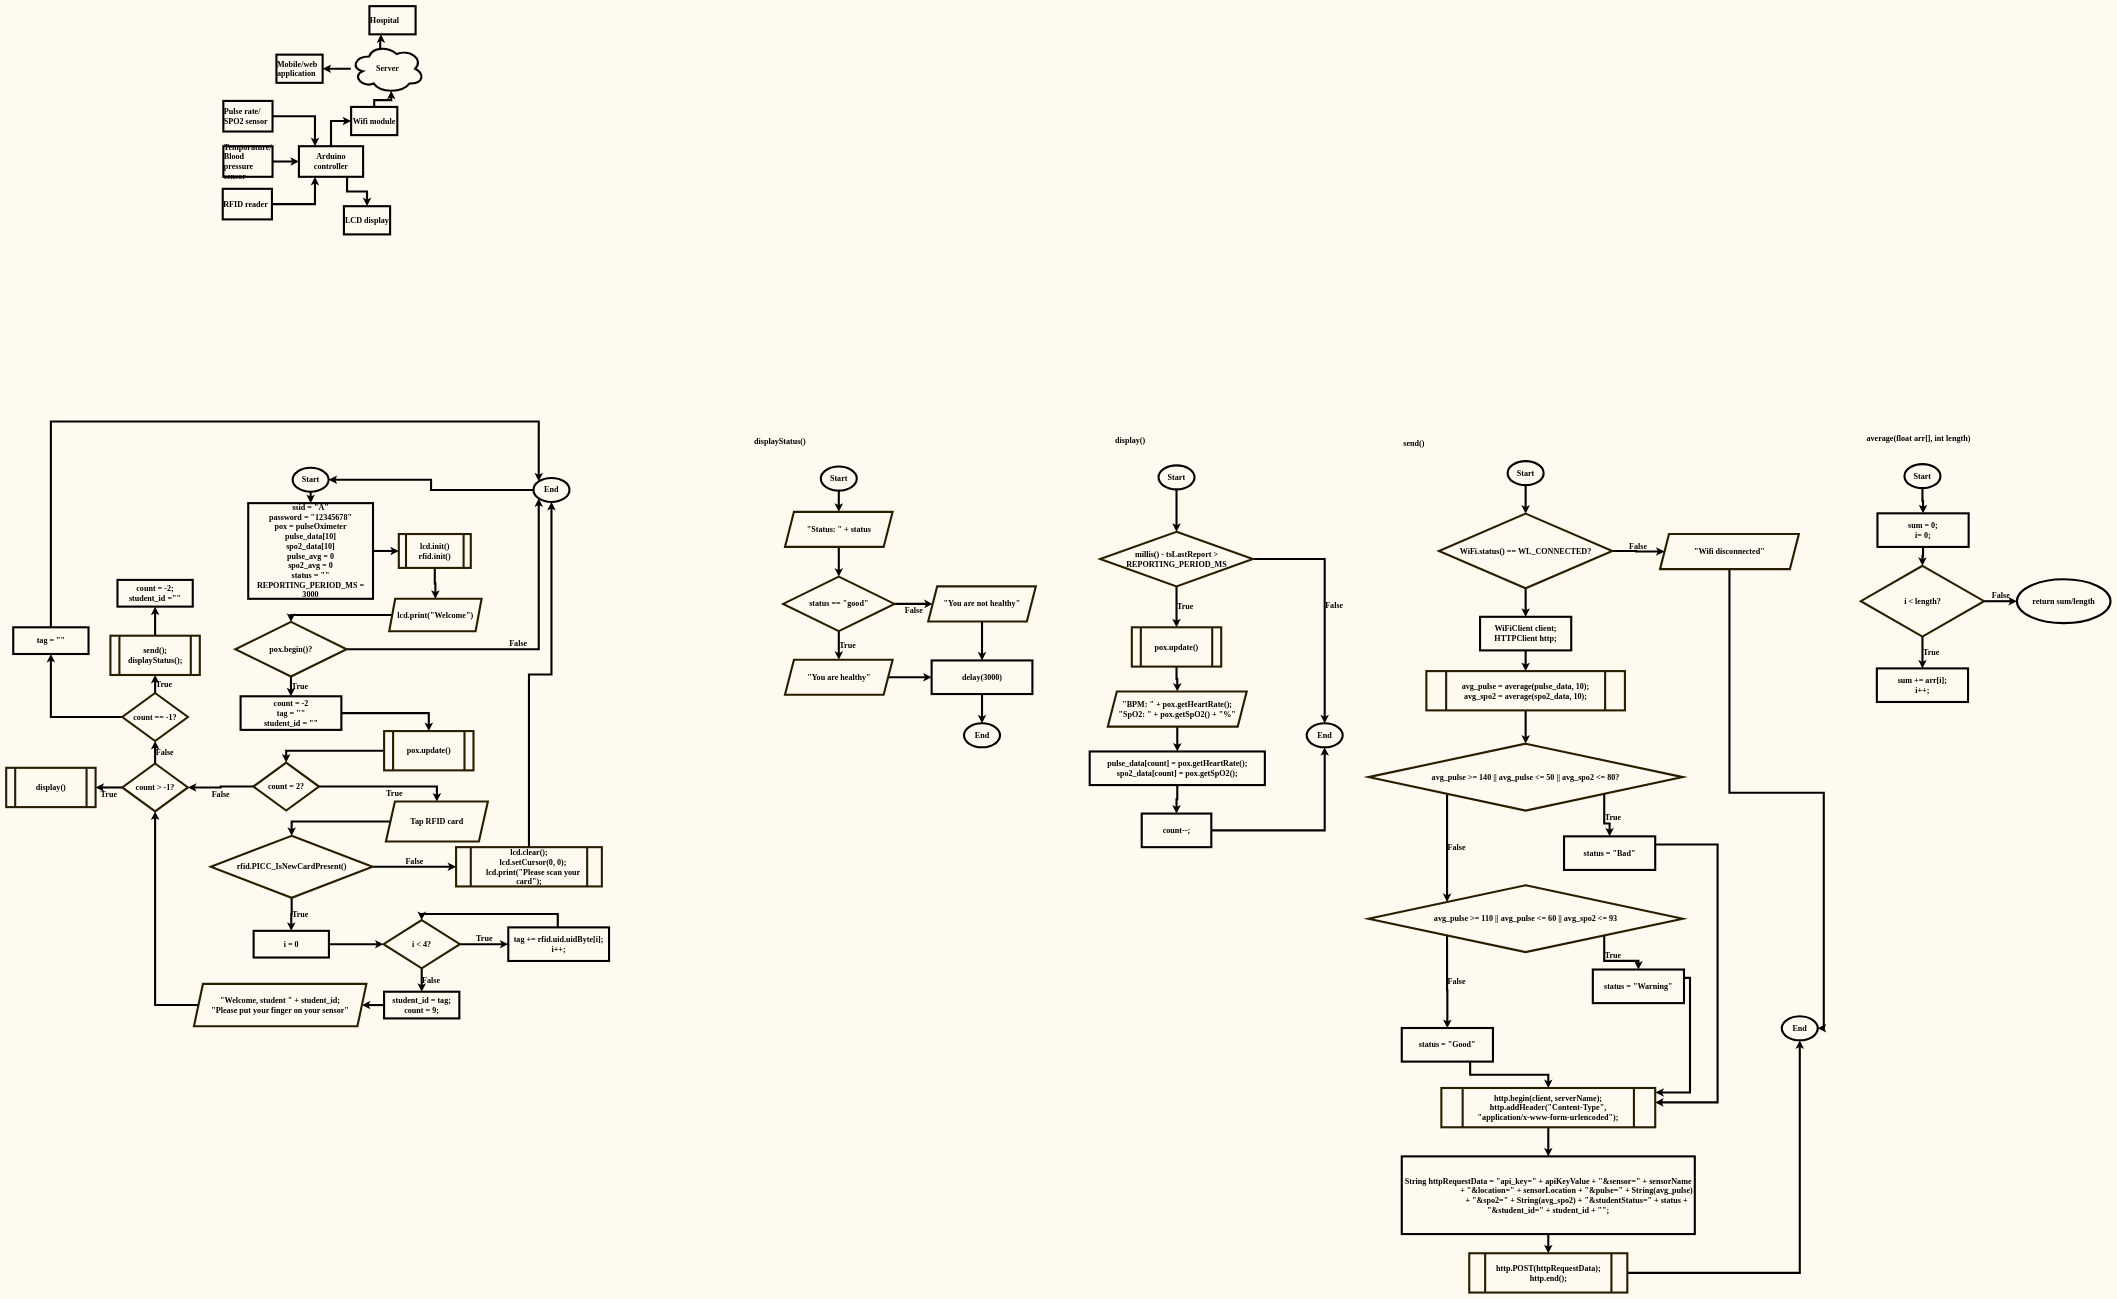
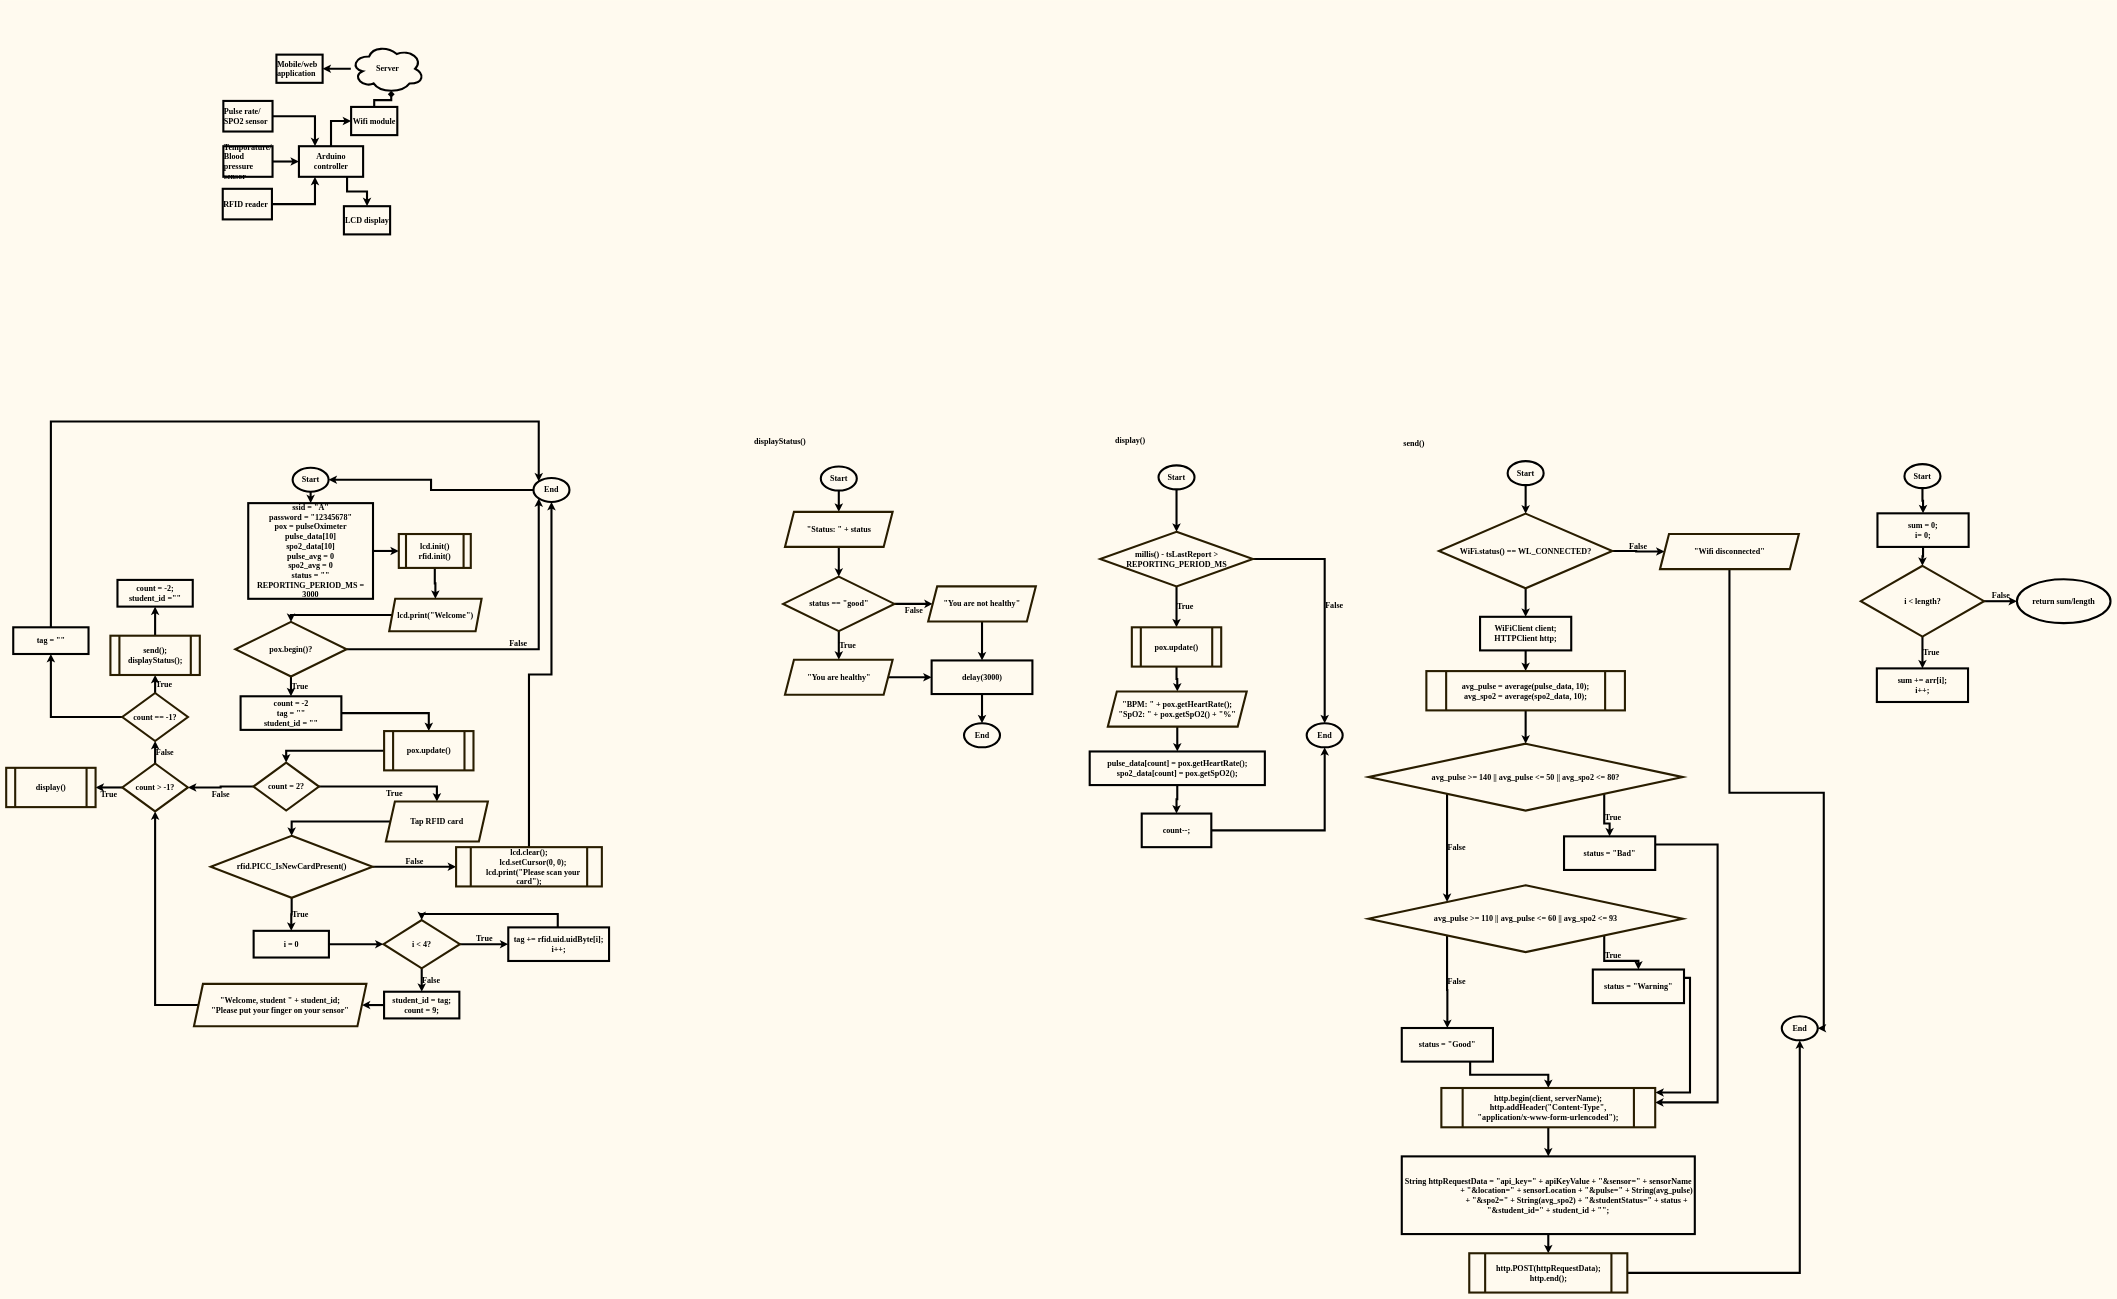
node "Hospital": removed
edge "Server" -> "Hospital": removed
edge "Wifi module" -> "Server": arrowhead classic -> diamond
node "average(float arr[], int length)": removed
